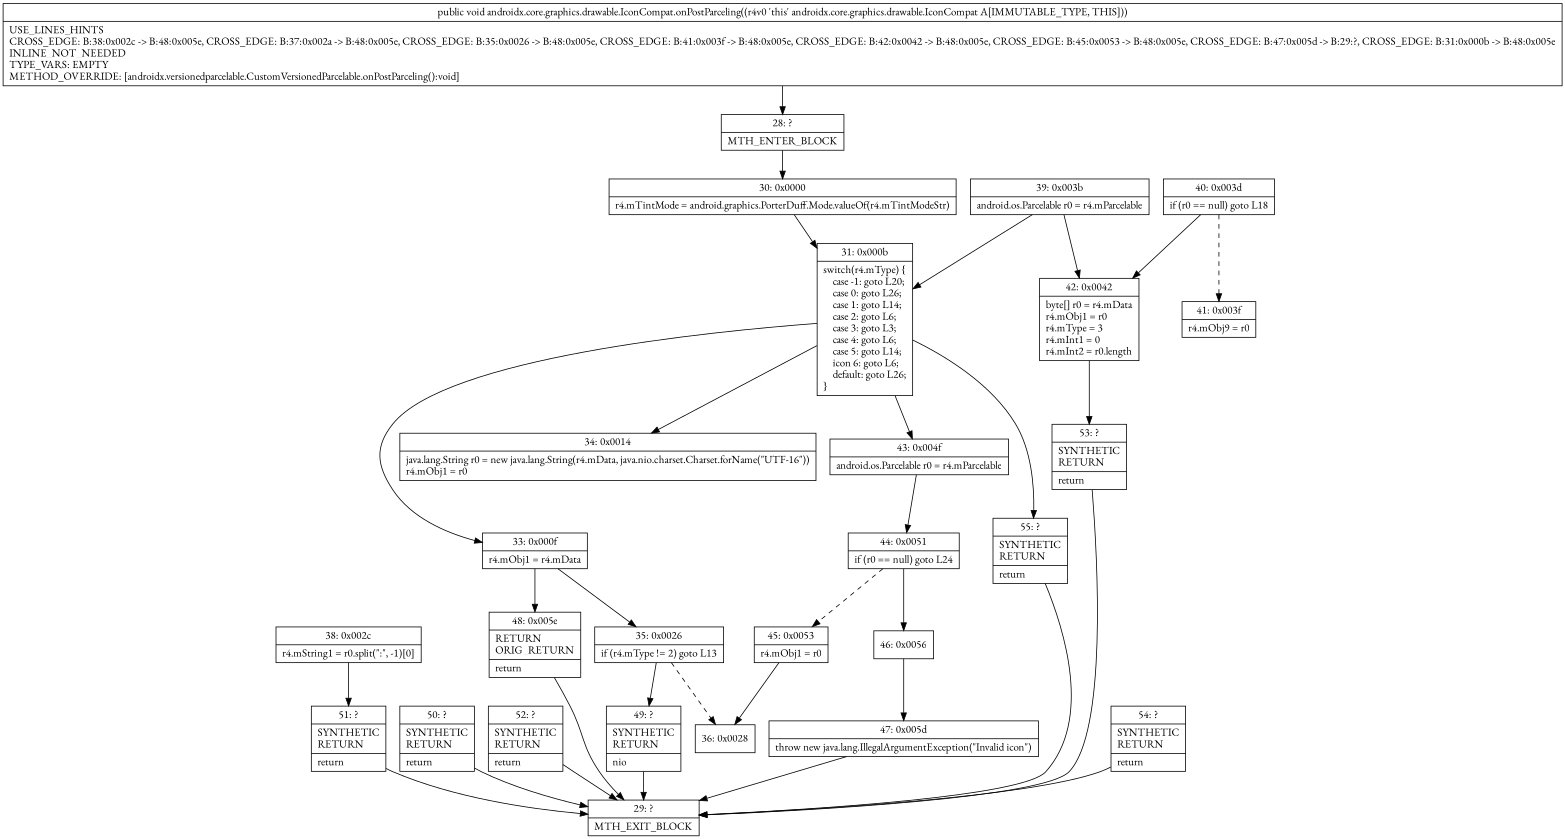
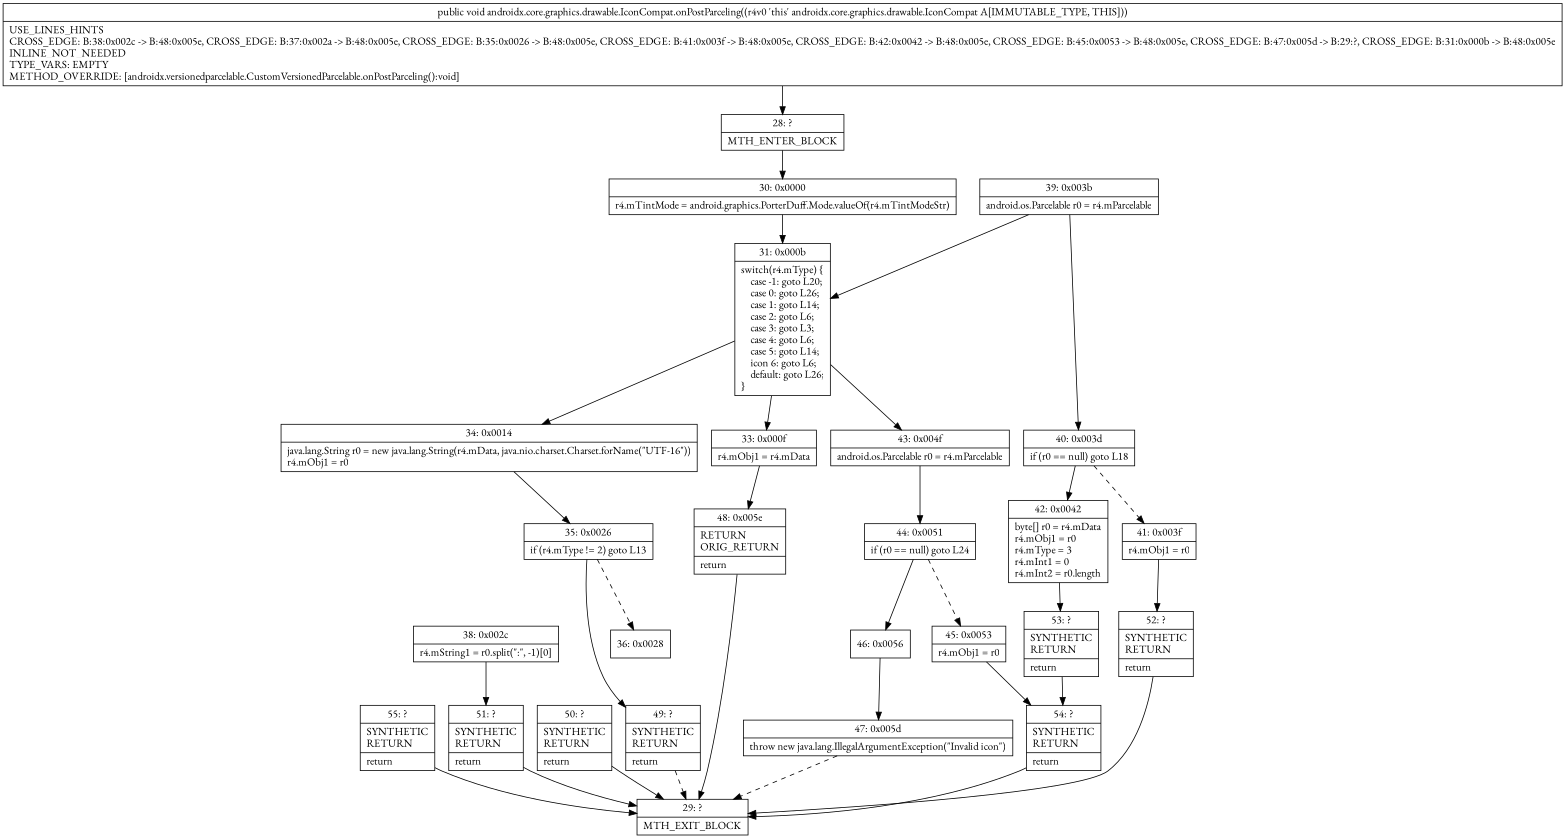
edge "39: 0x003b" -> "42: 0x0042": now "39: 0x003b" -> "40: 0x003d"
node "41: 0x003f": text "r4.mObj9 = r0" -> "r4.mObj1 = r0"
edge "31: 0x000b" -> "55: ?": removed
edge "41: 0x003f" -> "52: ?": added
edge "33: 0x000f" -> "35: 0x0026": now "34: 0x0014" -> "35: 0x0026"
edge "45: 0x0053" -> "36: 0x0028": now "45: 0x0053" -> "54: ?"
node "49: ?": text "nio" -> "return"
edge "53: ?" -> "29: ?": now "53: ?" -> "54: ?"
edge "47: 0x005d" -> "29: ?": style solid -> dashed
edge "49: ?" -> "29: ?": style solid -> dashed
